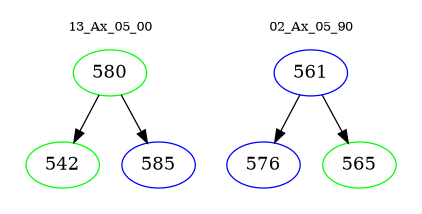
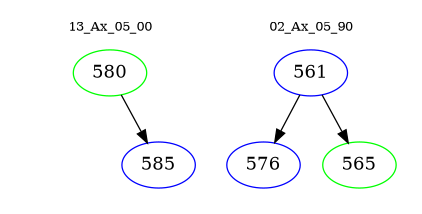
node "542": removed
